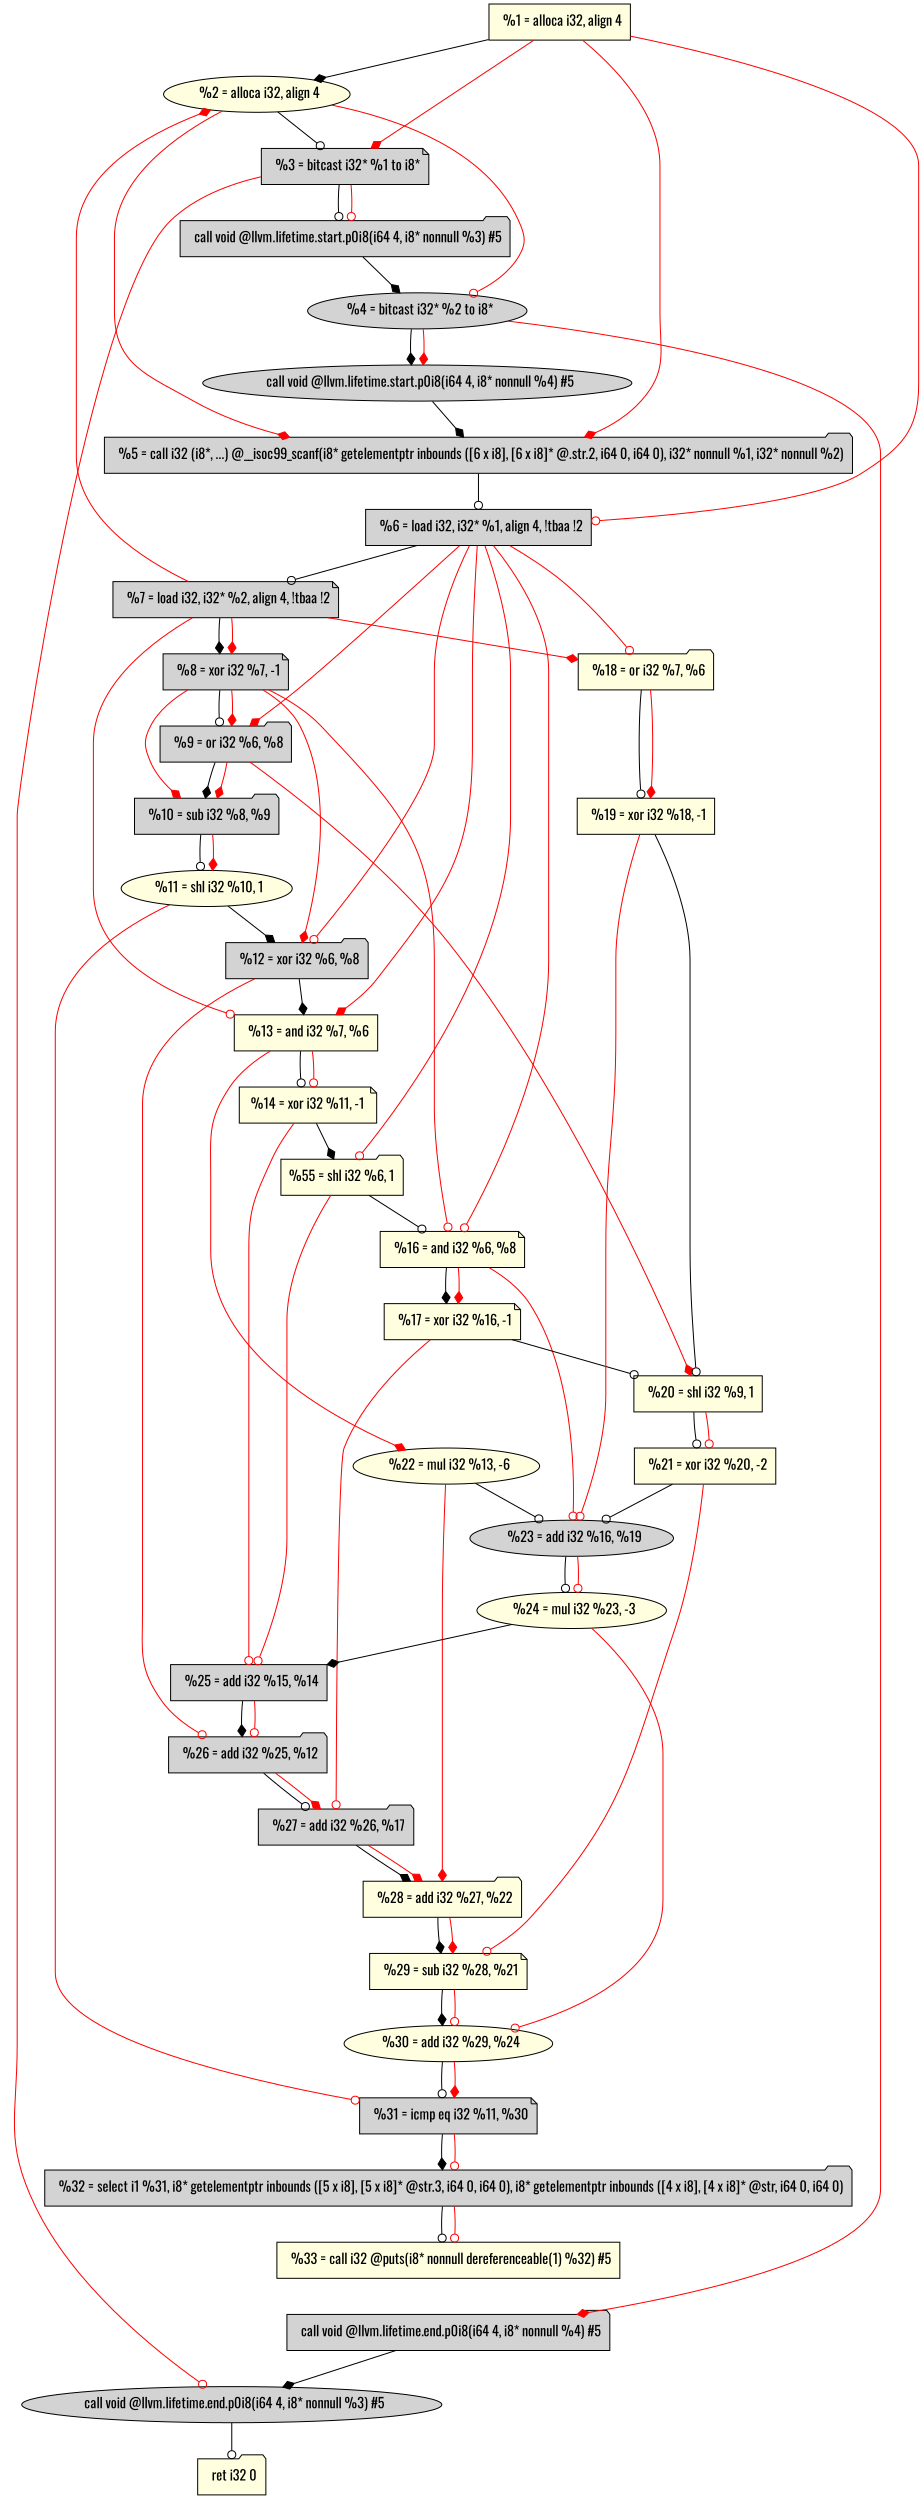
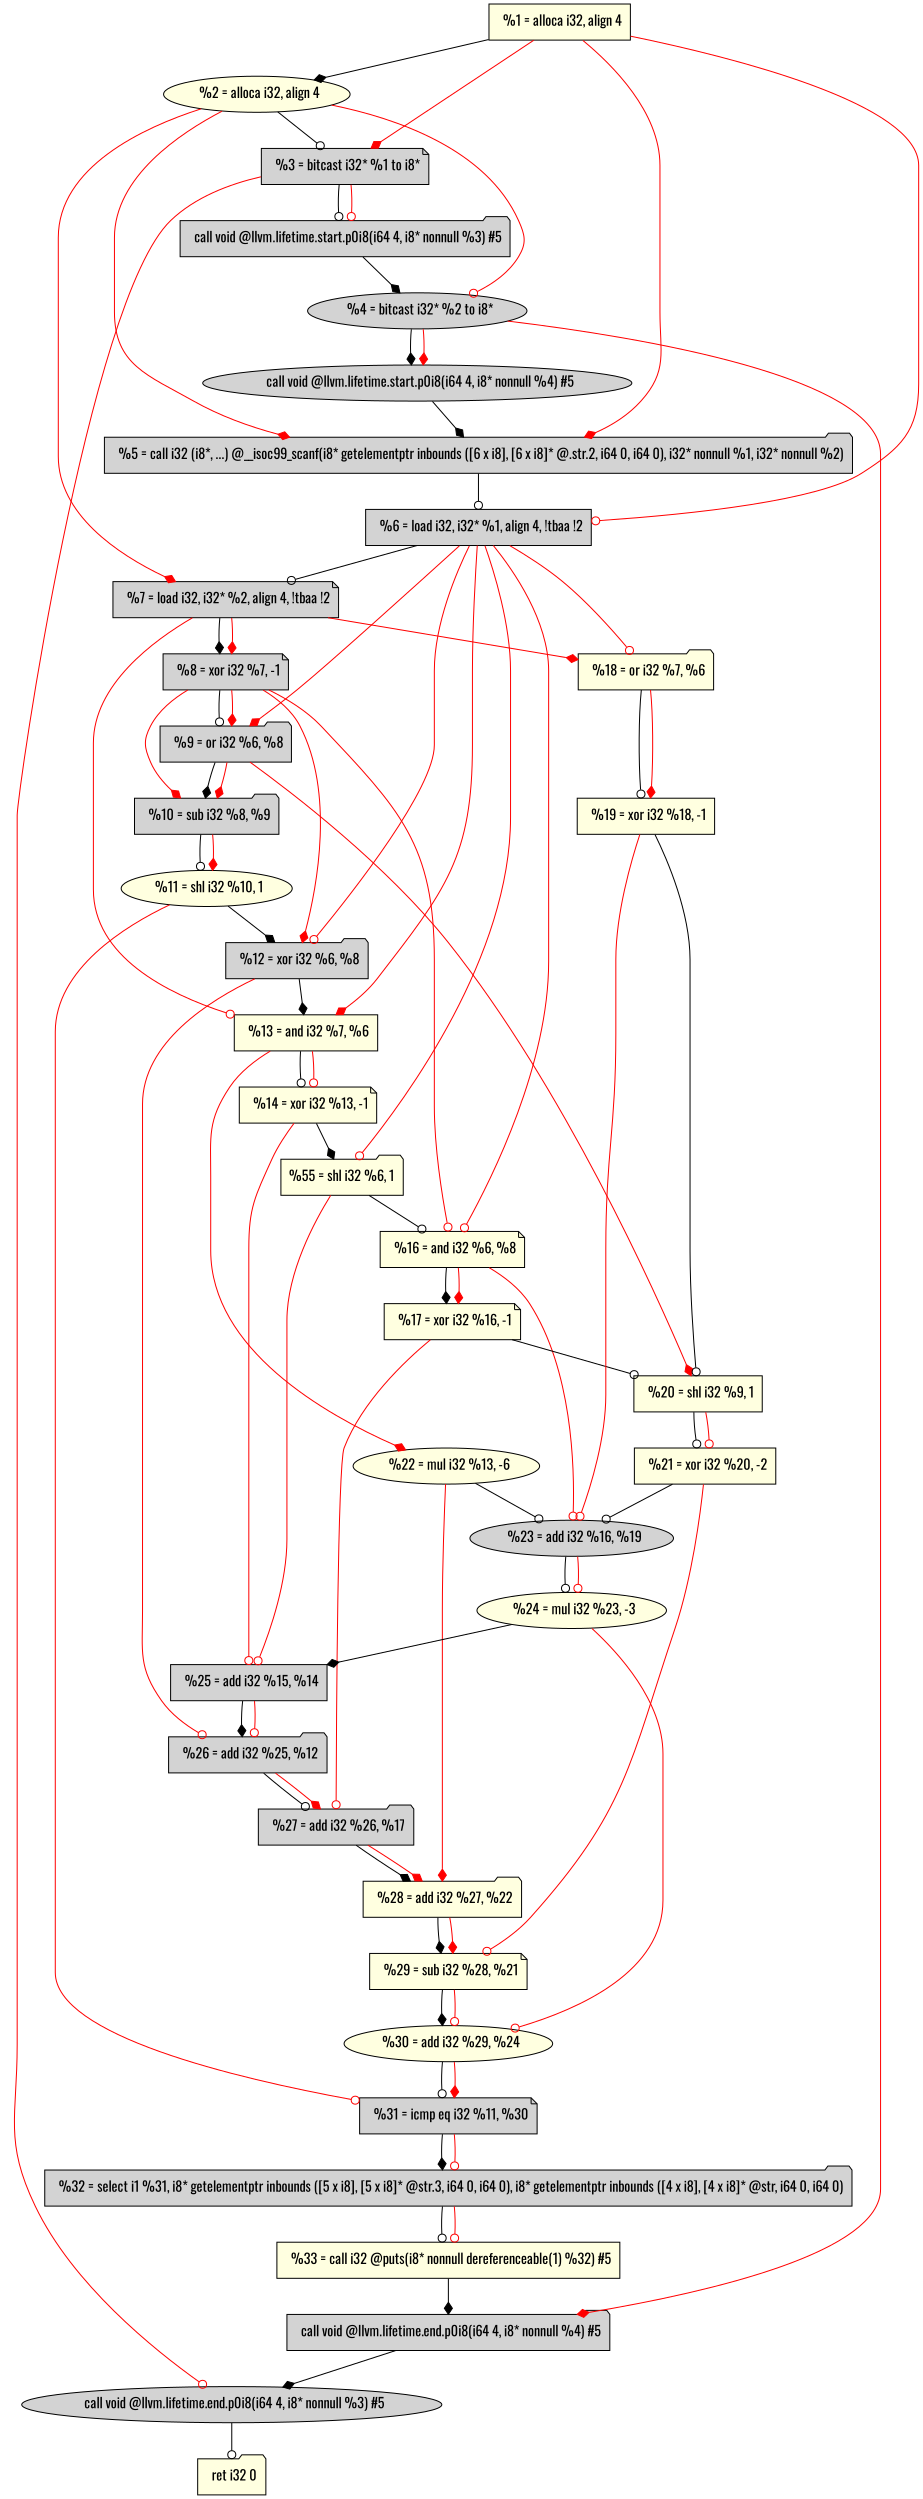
edge "%7 = load i32, i32* %2, align 4, !tbaa !2" -> "%2 = alloca i32, align 4": reversed
node "%14 = xor i32 %11, -1": label "%14 = xor i32 %11, -1" -> "%14 = xor i32 %13, -1"
edge "%33 = call i32 @puts(i8* nonnull dereferenceable(1) %32) #5" -> "call void @llvm.lifetime.end.p0i8(i64 4, i8* nonnull %4) #5": added
